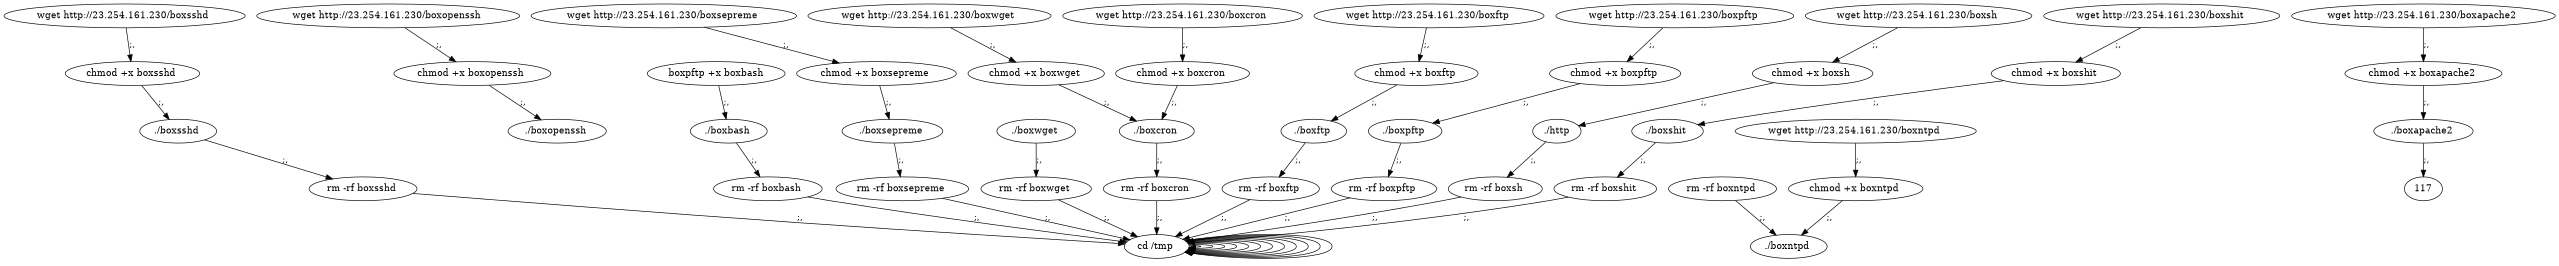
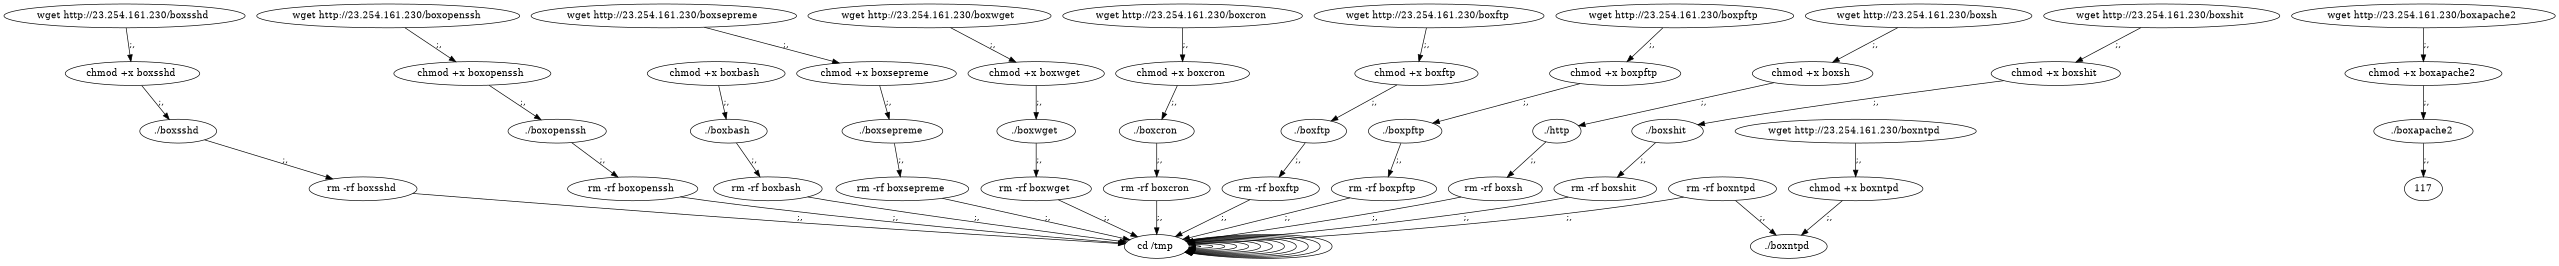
node "boxpftp +x boxbash": label "boxpftp +x boxbash" -> "chmod +x boxbash"
edge "chmod +x boxwget" -> "./boxcron": now "chmod +x boxwget" -> "./boxwget"
node "rm -rf boxopenssh": added
edge "rm -rf boxntpd" -> "cd /tmp": added, label ";,"
